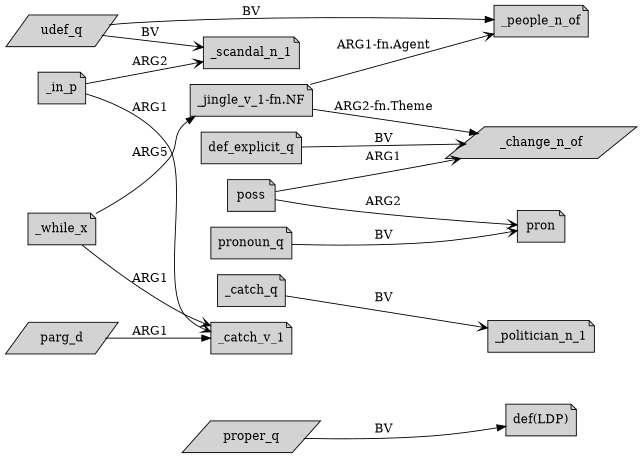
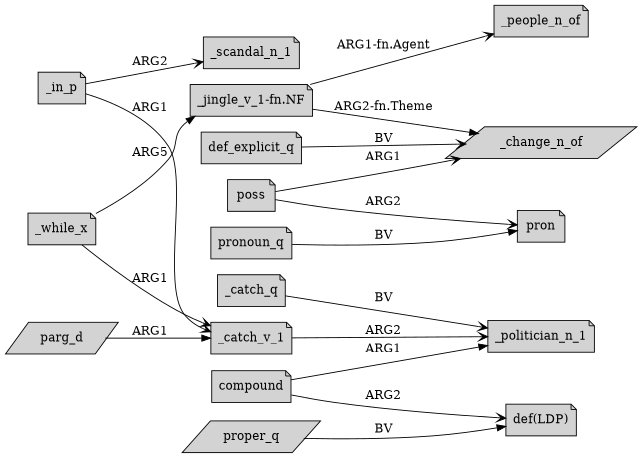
node "udef_q": removed
edge "pronoun_q" -> "pron": arrowhead vee -> normal
edge "_catch_v_1" -> "_politician_n_1": added, label "ARG2"
node "compound": added
